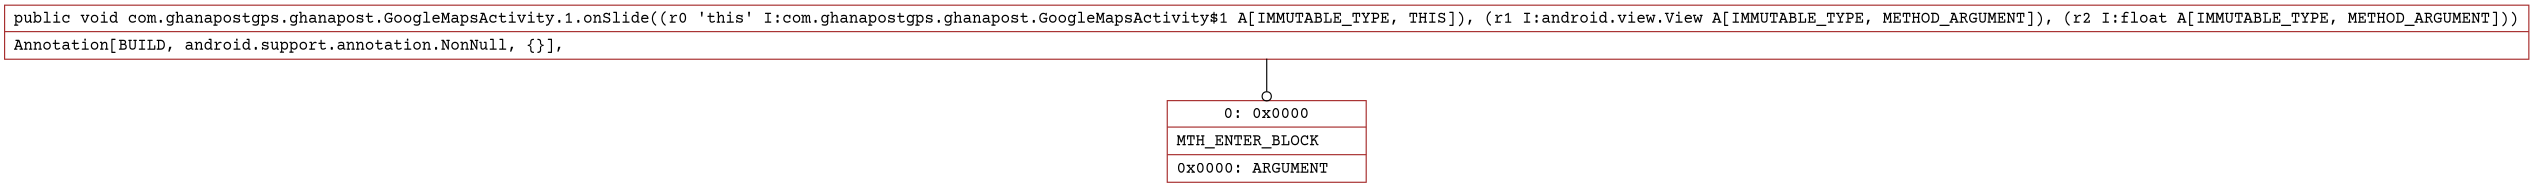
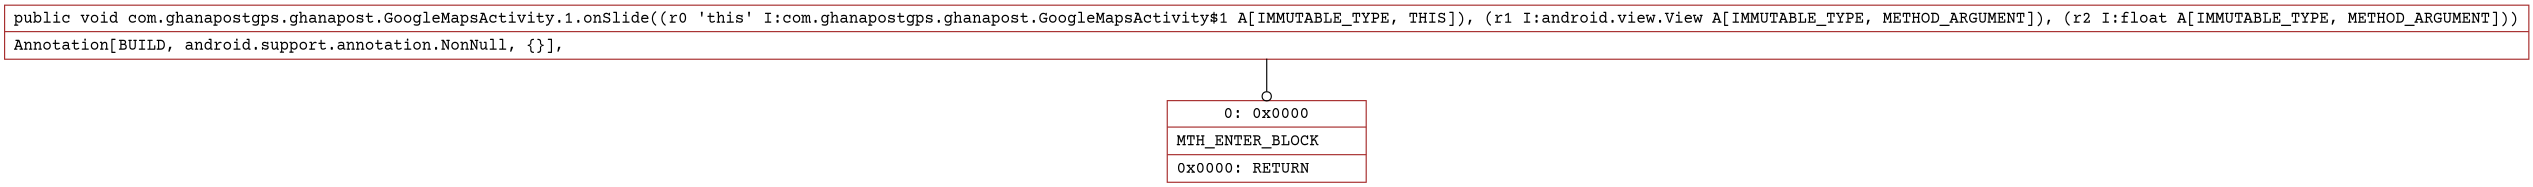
node "0: 0x0000": text "0x0000: ARGUMENT" -> "0x0000: RETURN"
